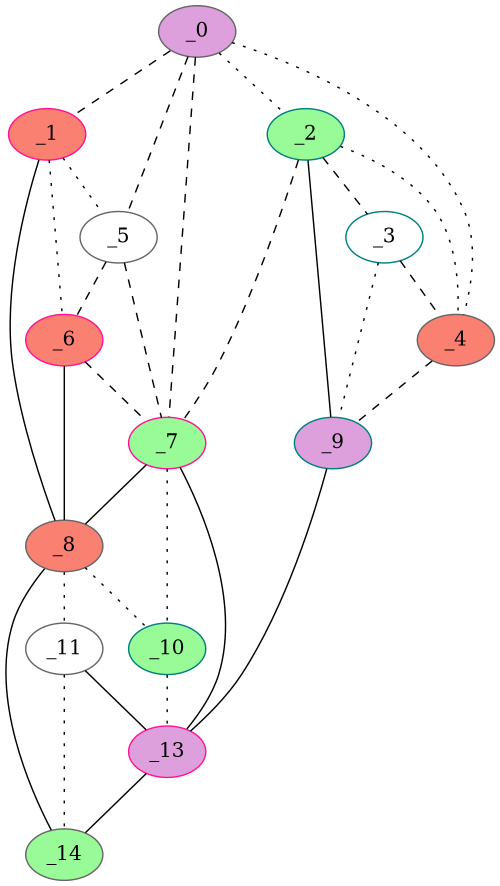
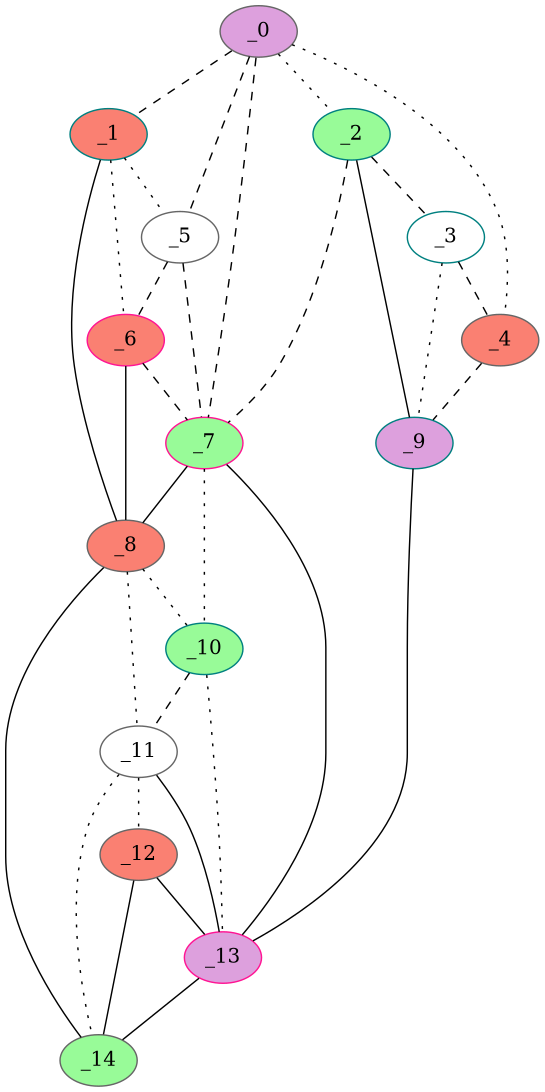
node "_1": color deeppink -> teal
edge "_2" -- "_4": removed
edge "_10" -- "_11": added
node "_12": added
